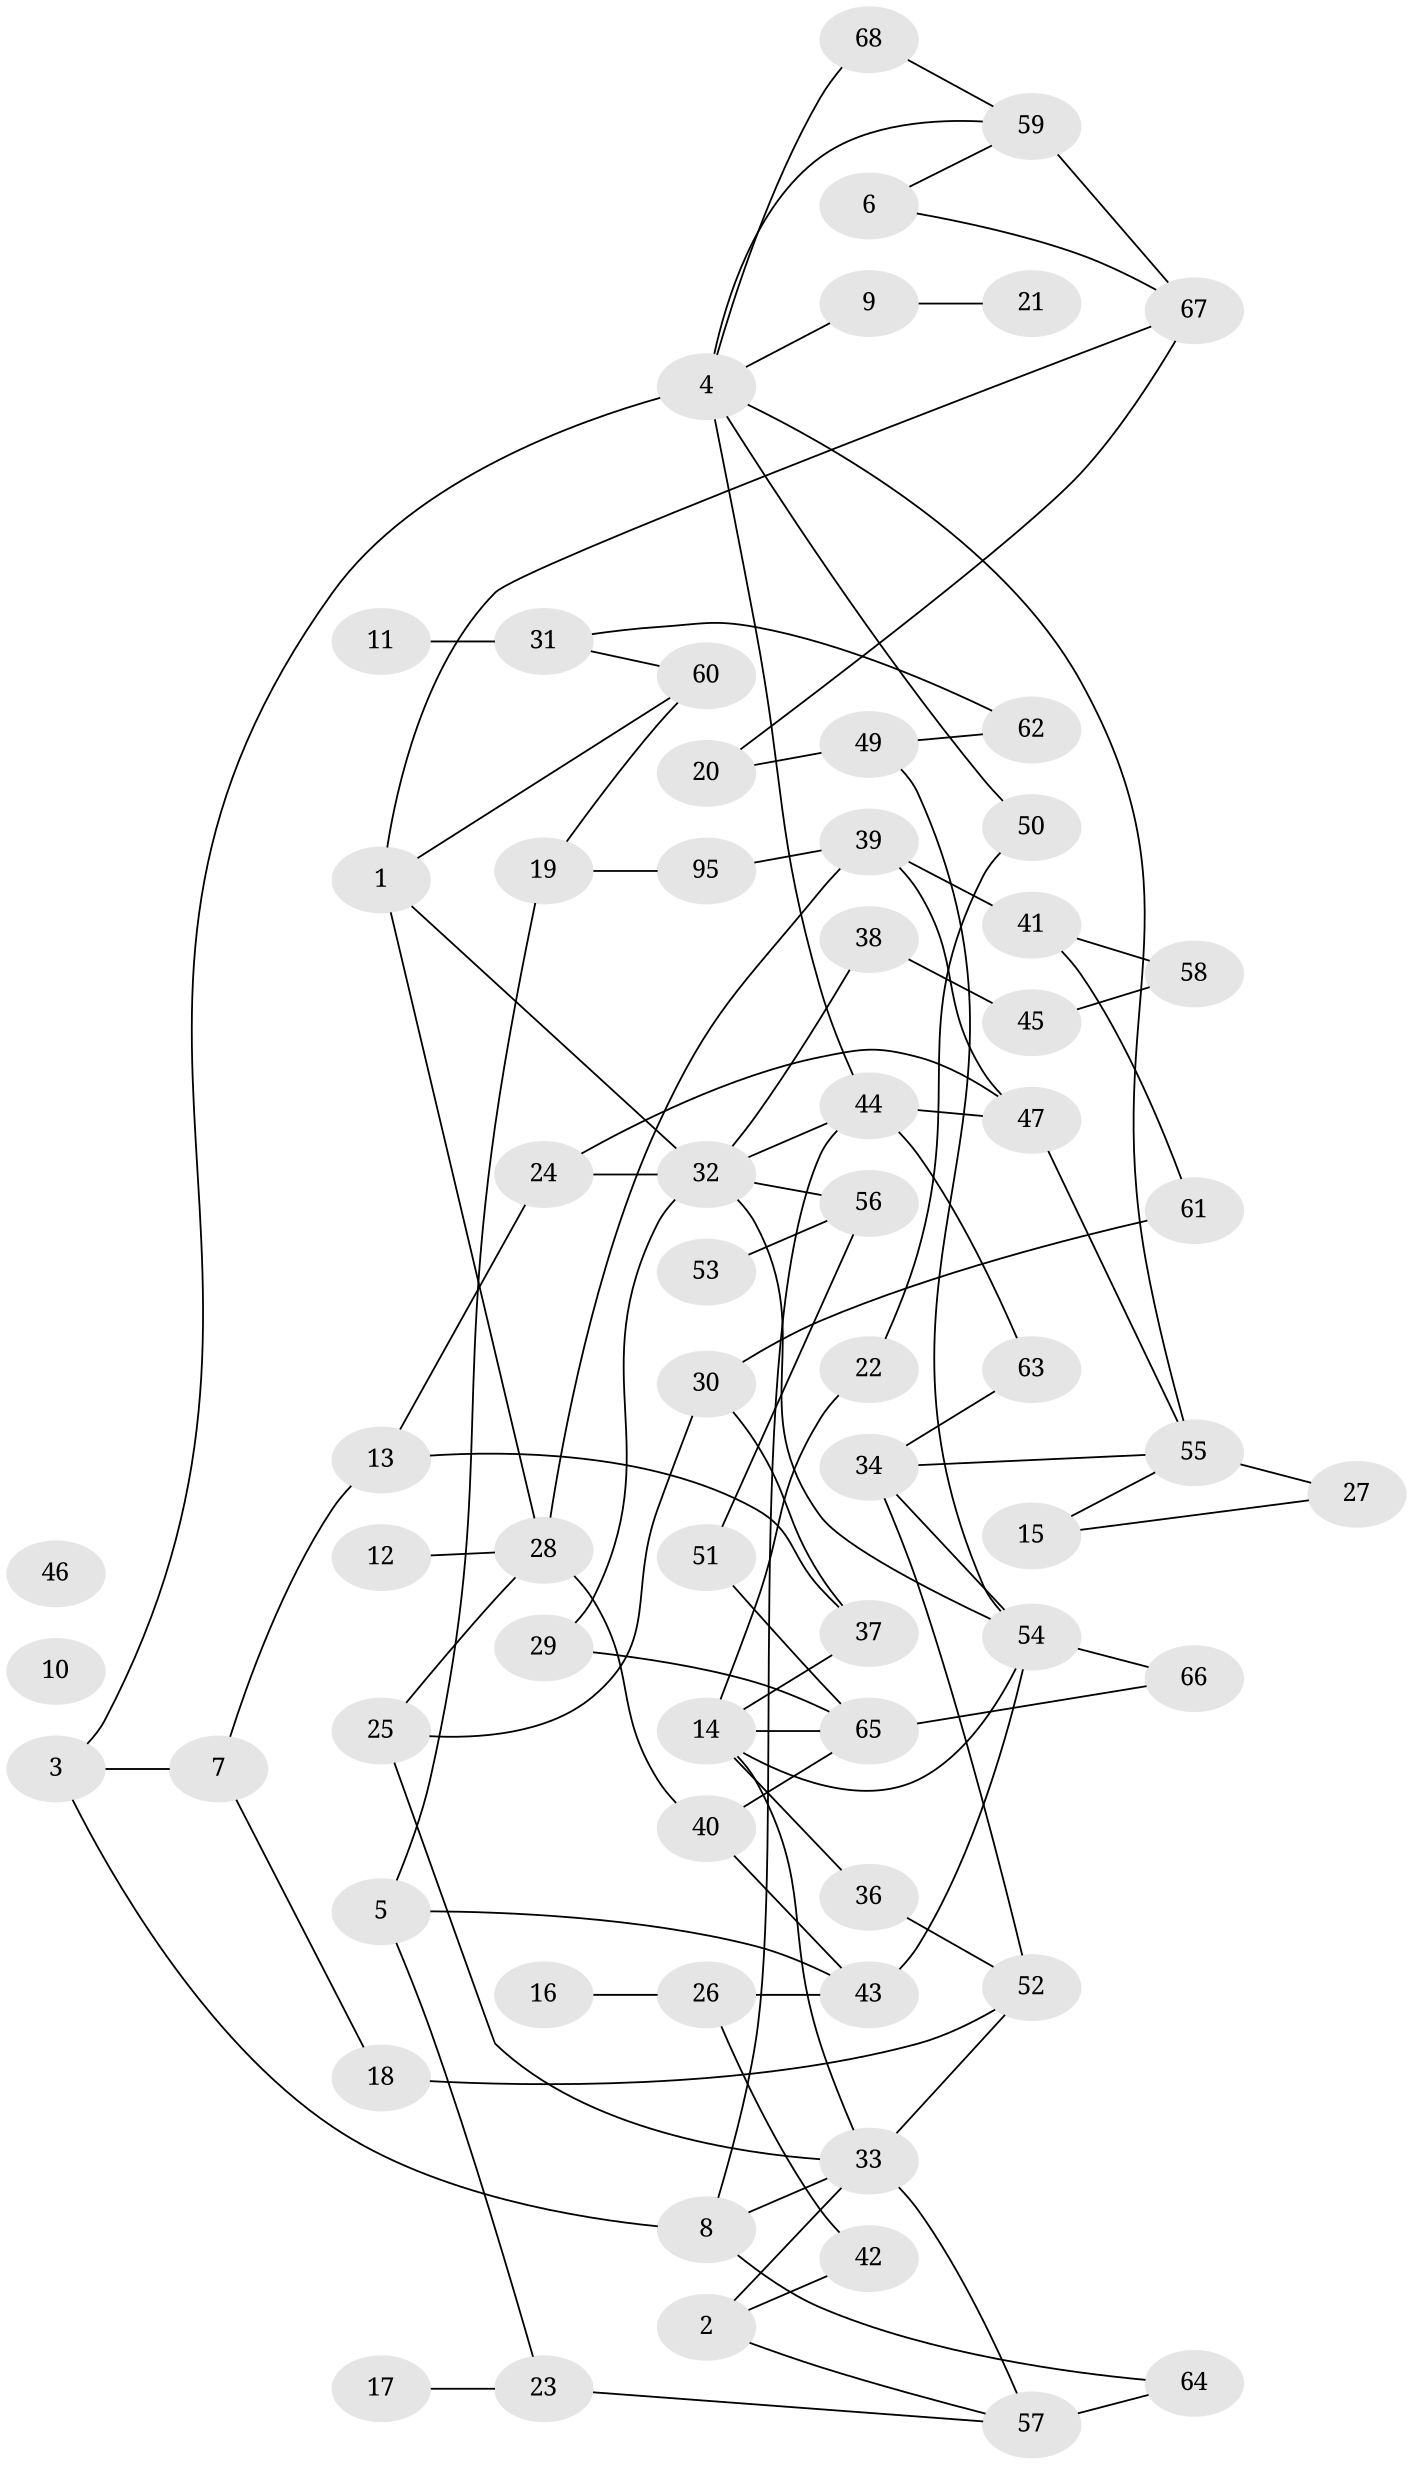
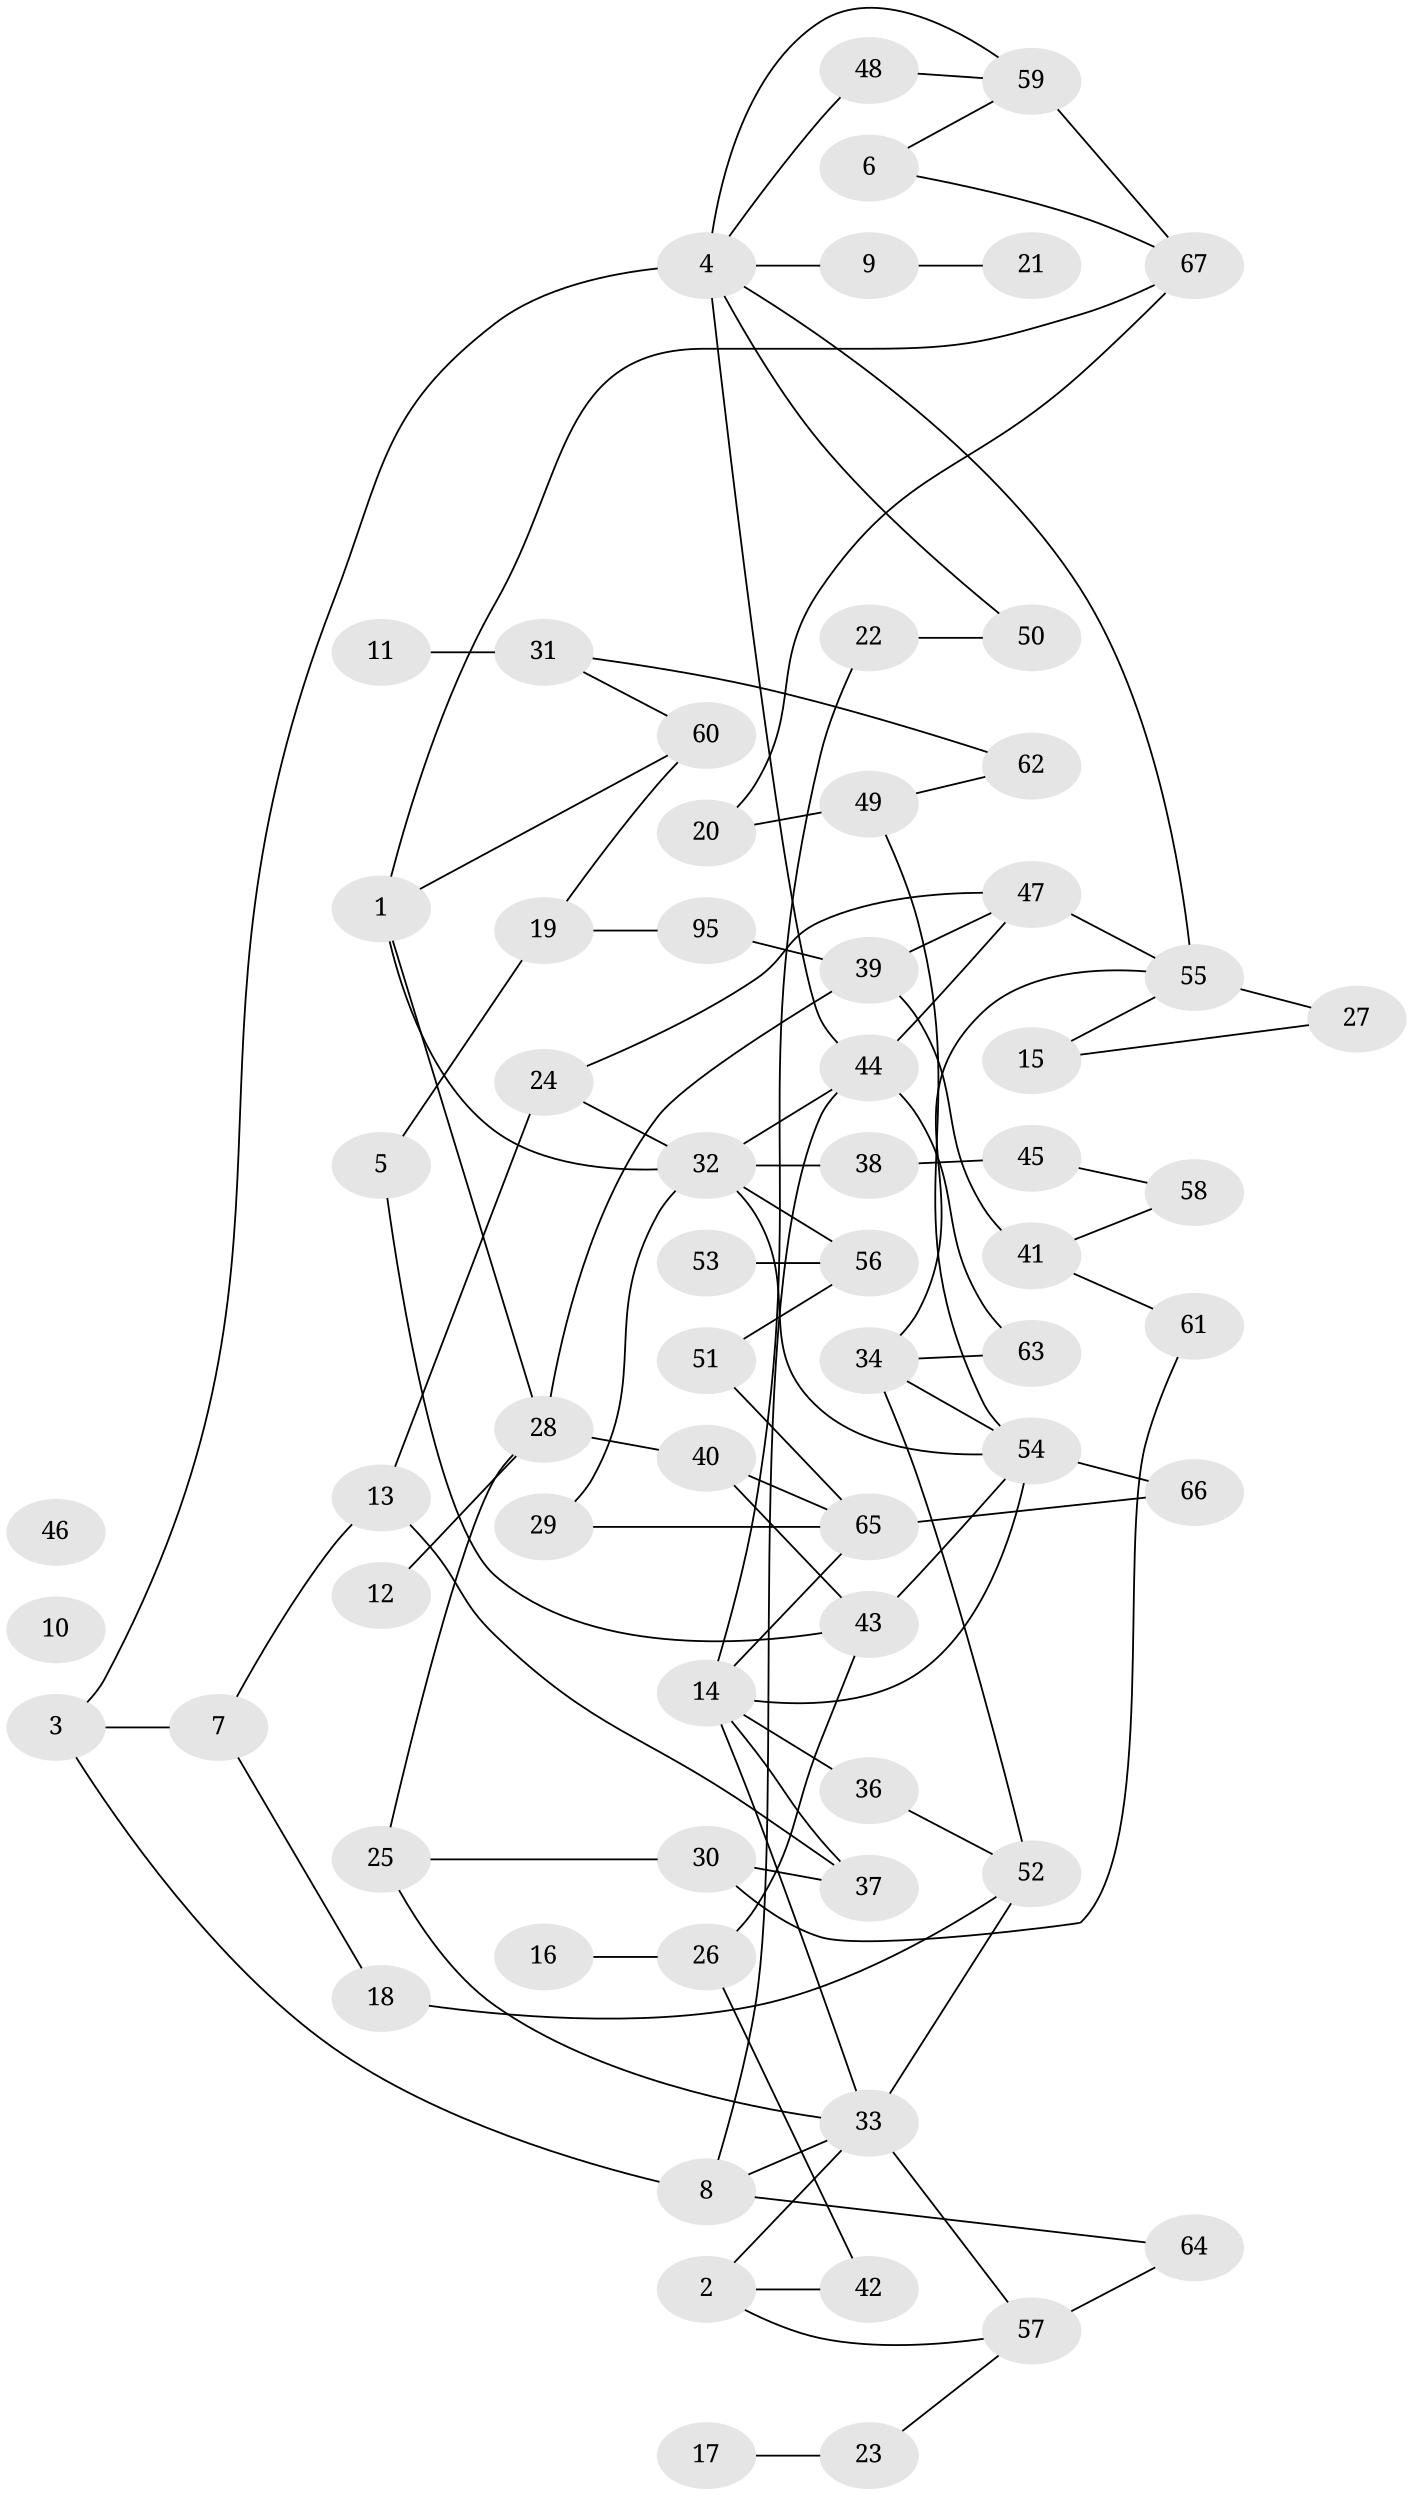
node "68": label "68" -> "48"
edge "5" -- "23": removed
